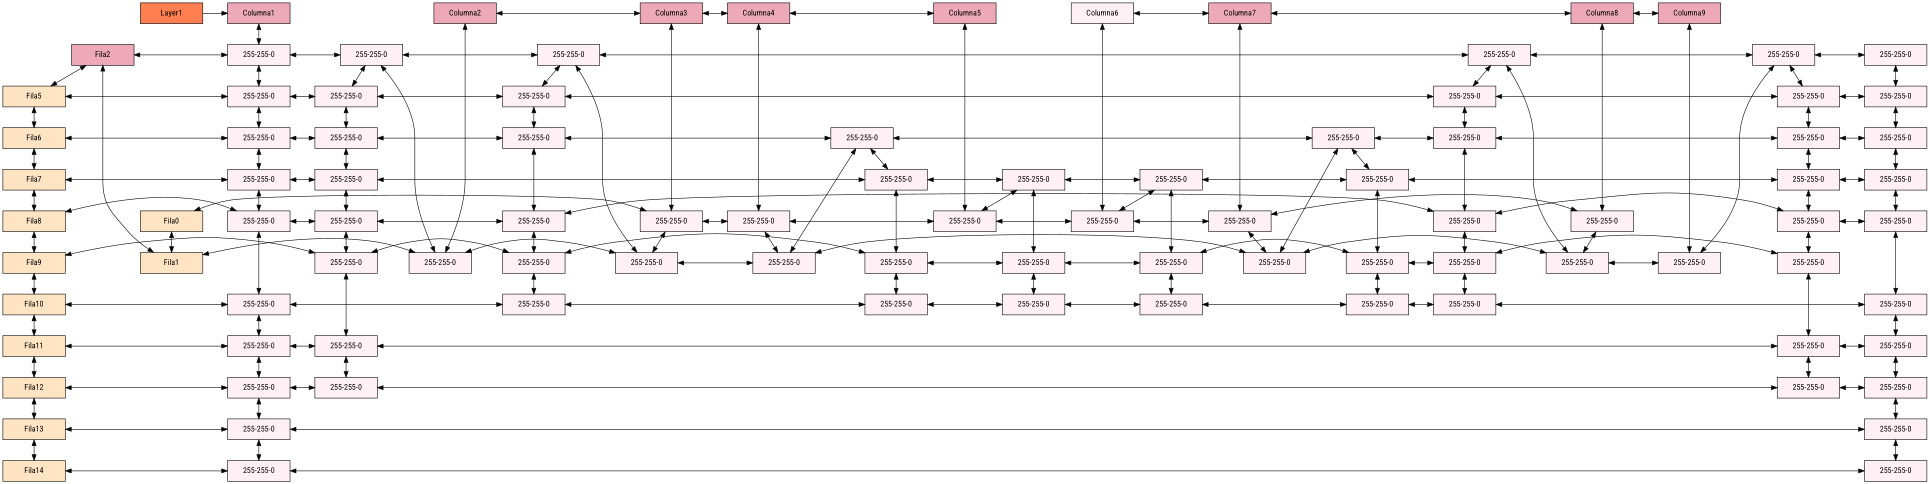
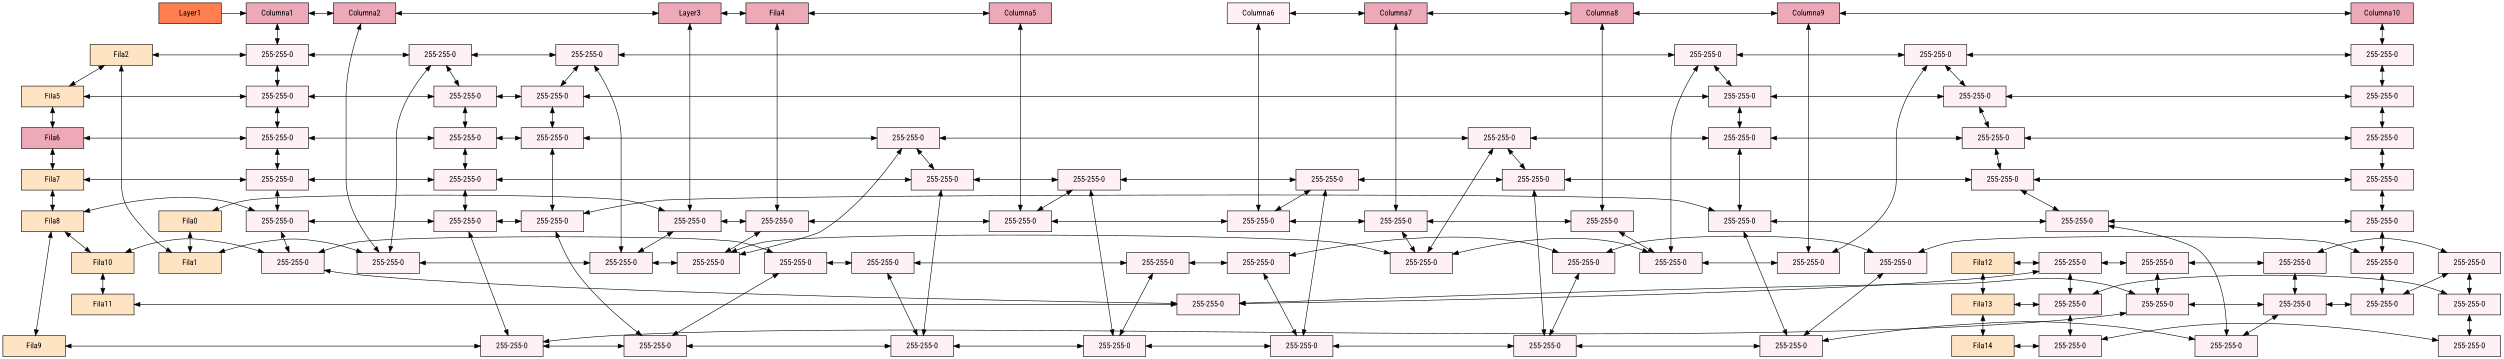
edge "Columna1" -- "Columna2": added
node "Columna3": label "Columna3" -> "Layer3"
node "Columna4": label "Columna4" -> "Fila4"
node "Columna10": added
node "Fila2": fillcolor pink2 -> bisque1
node "Fila6": fillcolor bisque1 -> pink2
edge "Fila9" -- "Fila10": now "Fila8" -- "Fila10"
edge "Fila11" -- "Fila12": removed
